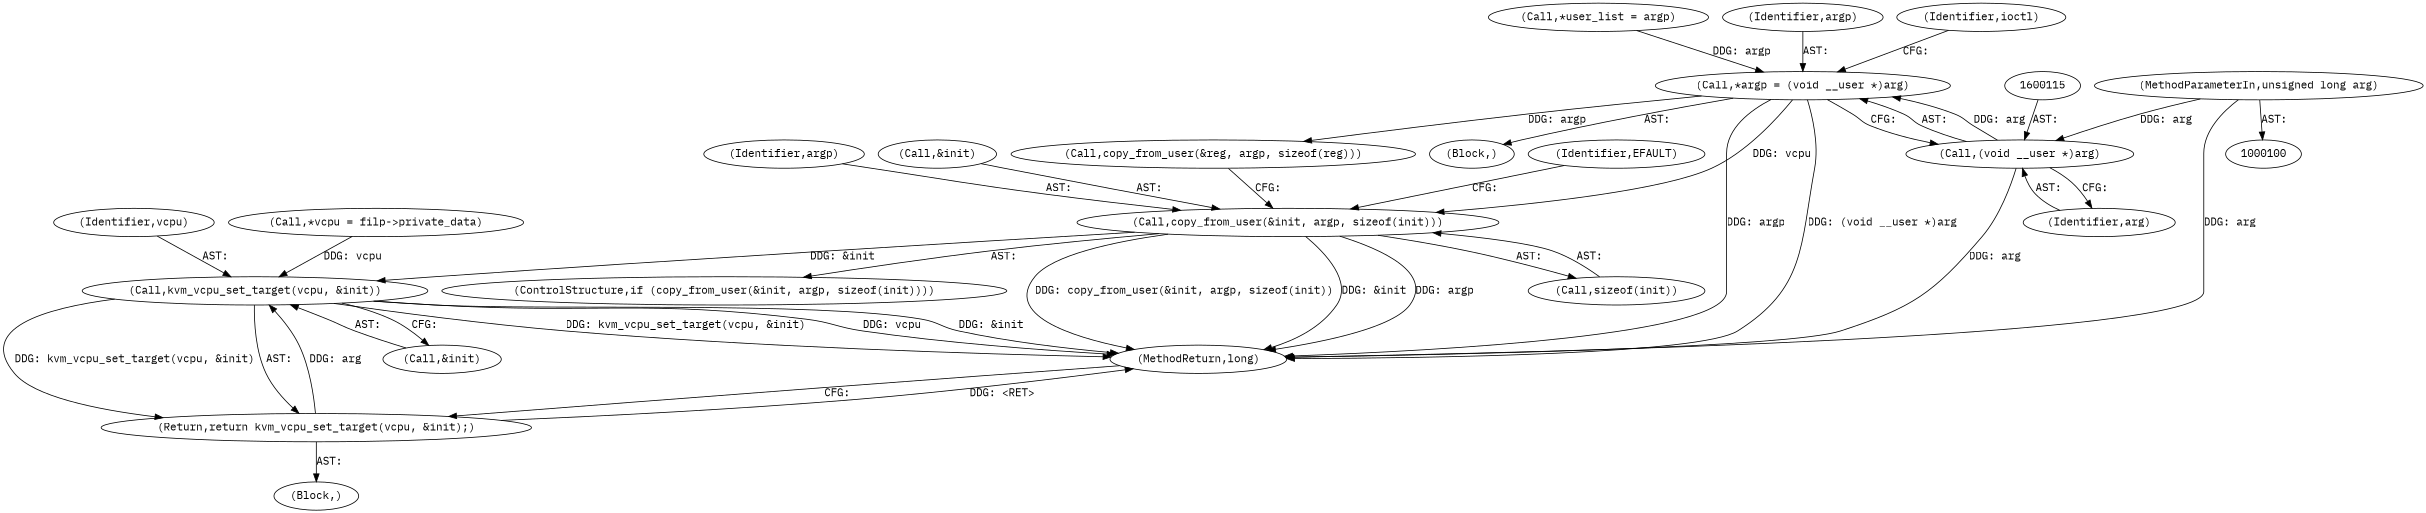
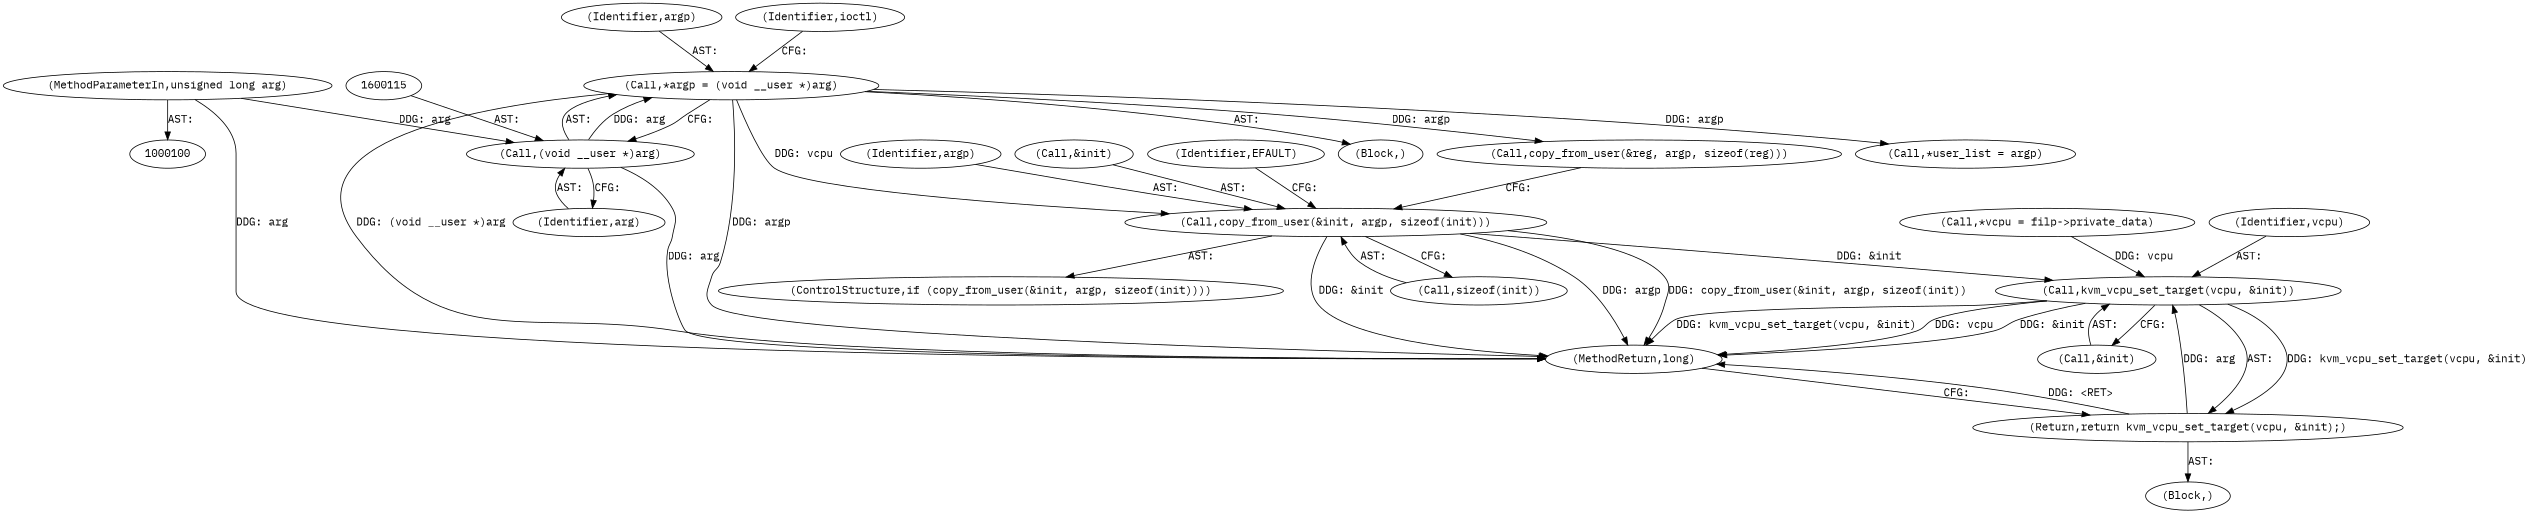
edge "(Call,*user_list = argp)" -> "(Call,*argp = (void __user *)arg)": reversed
edge "(Call,copy_from_user(&init, argp, sizeof(init)))" -> "(Call,sizeof(init))": label "AST: " -> "CFG: "
